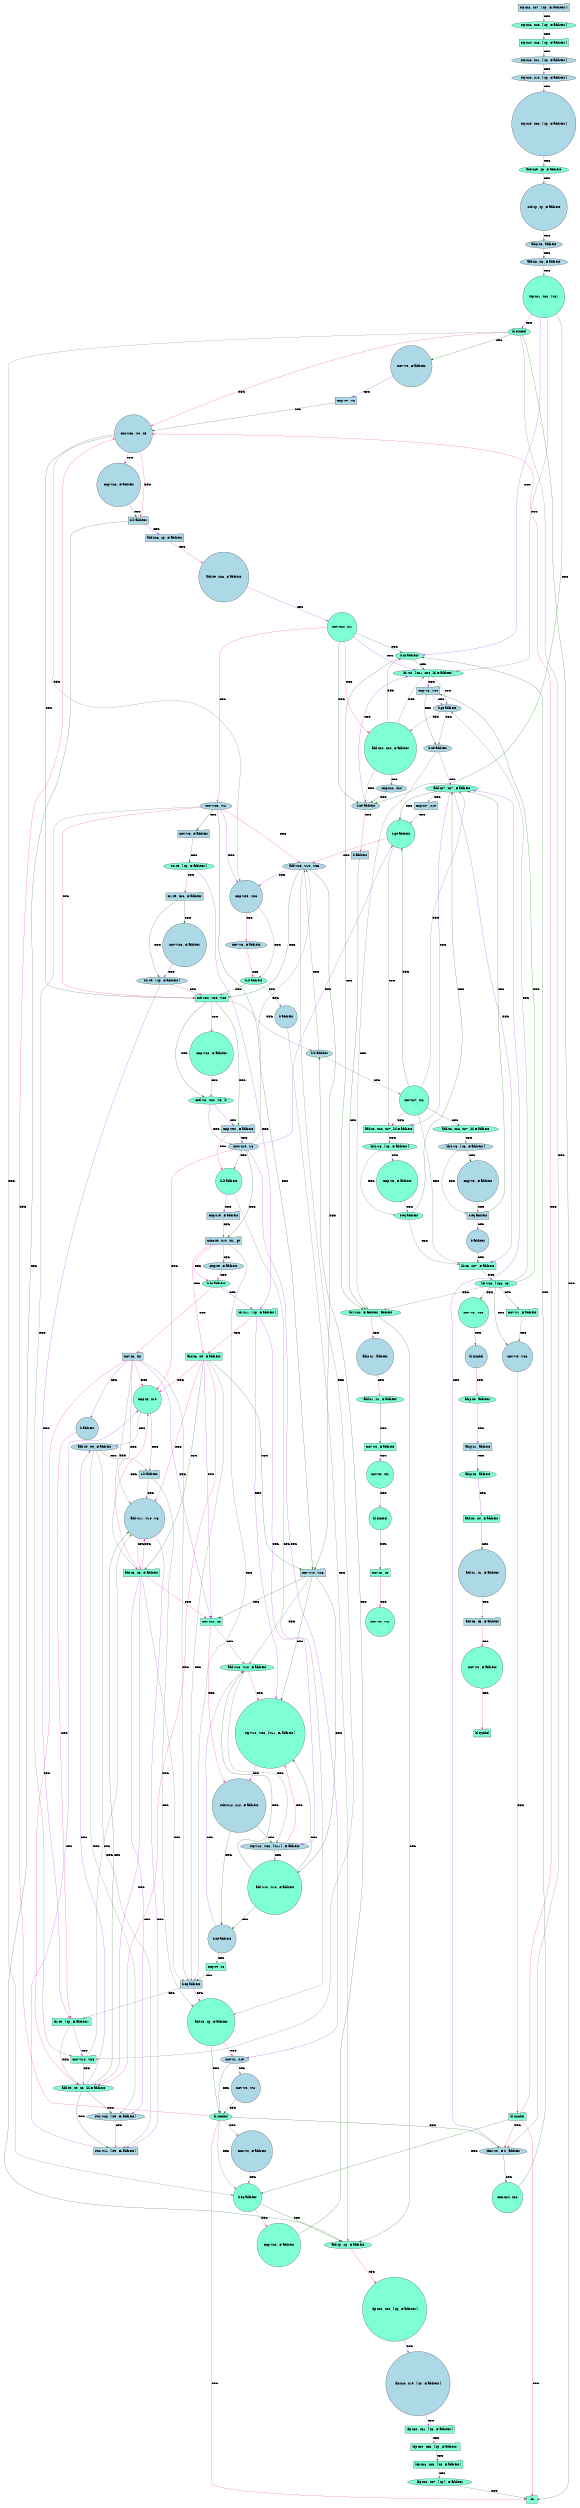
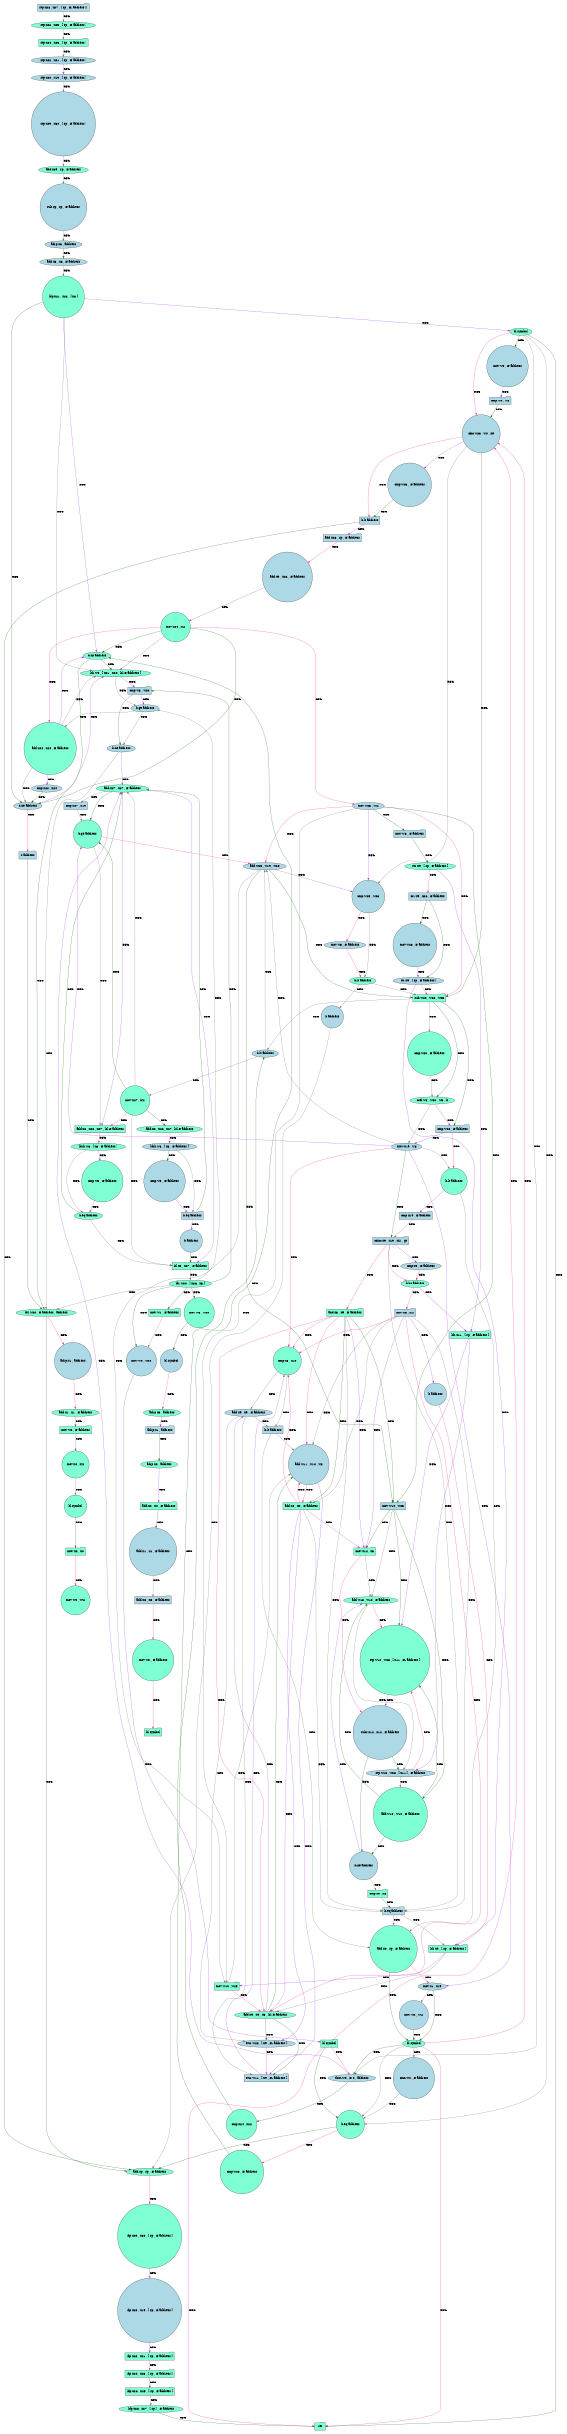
edge "ldr x11 , [ sp , # address ]" -> "and x8 , x9 , # address": removed, label "CFG"
edge "add x9 , x9 , # address" -> "stur w28 , [ x9 , #- address ]": label "DFG" -> "CFG"
node "cmn x24 , x22": label "cmn x24 , x22" -> "cmp x24 , x22"
